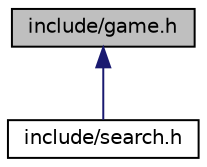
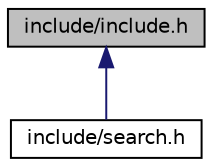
node "include/game.h": label "include/game.h" -> "include/include.h"
